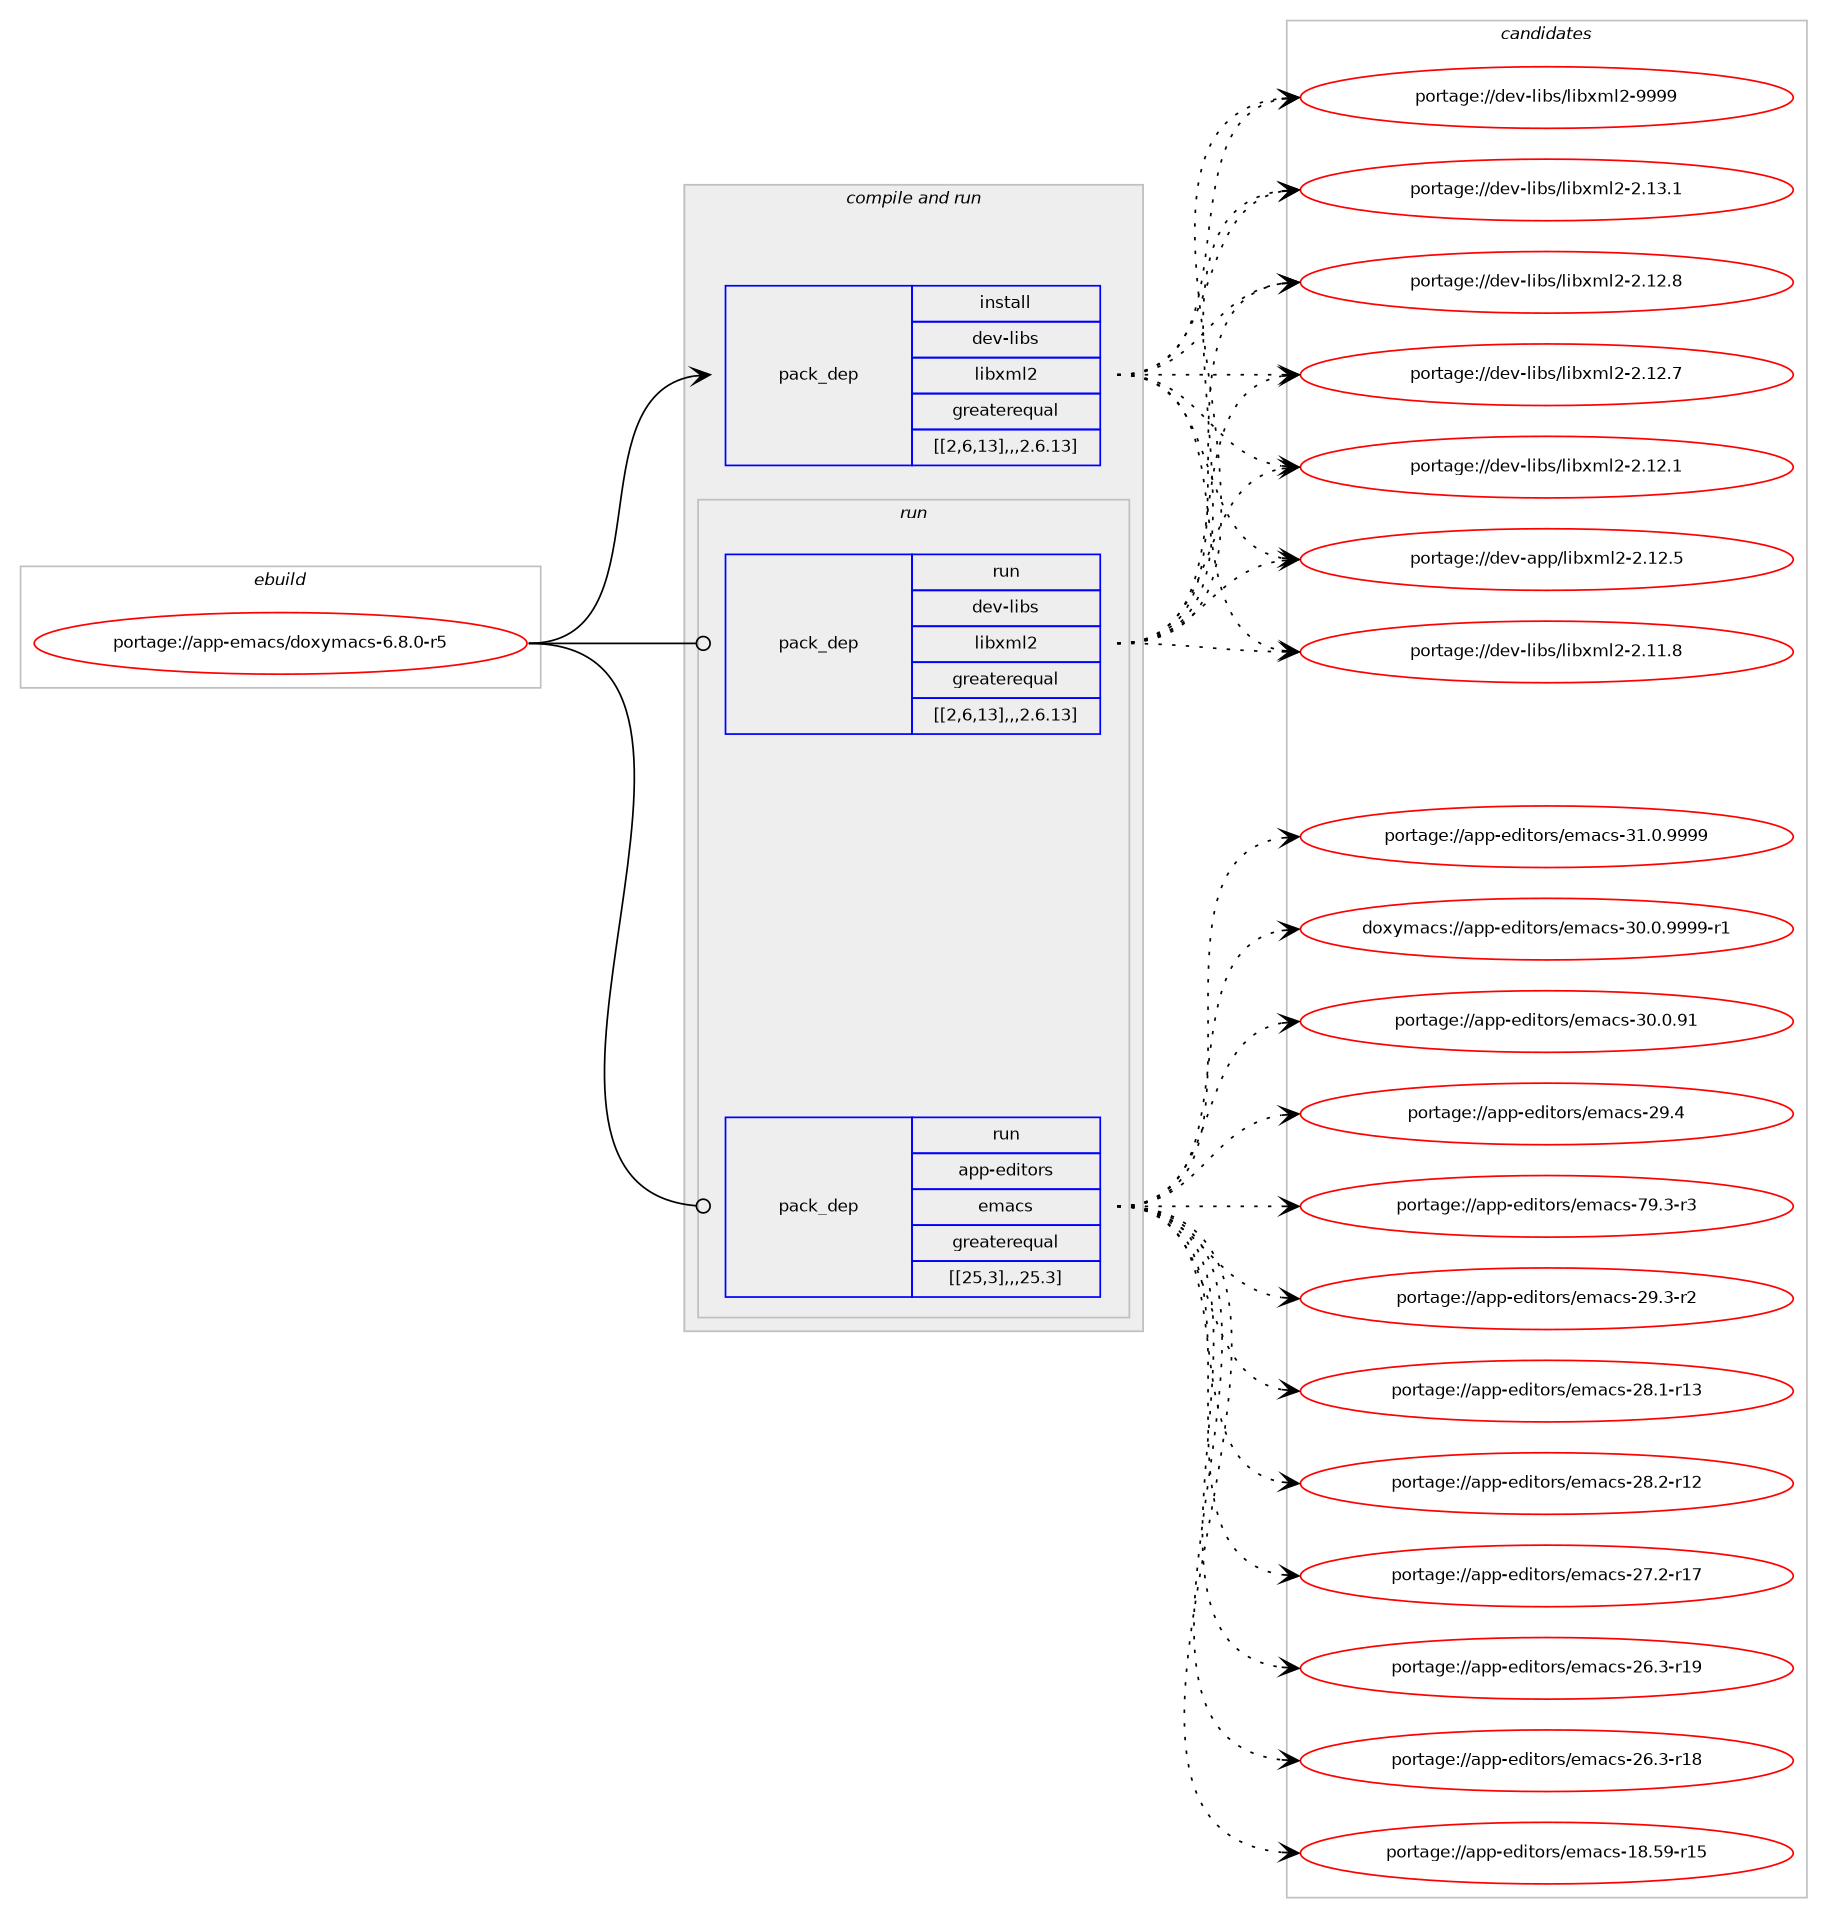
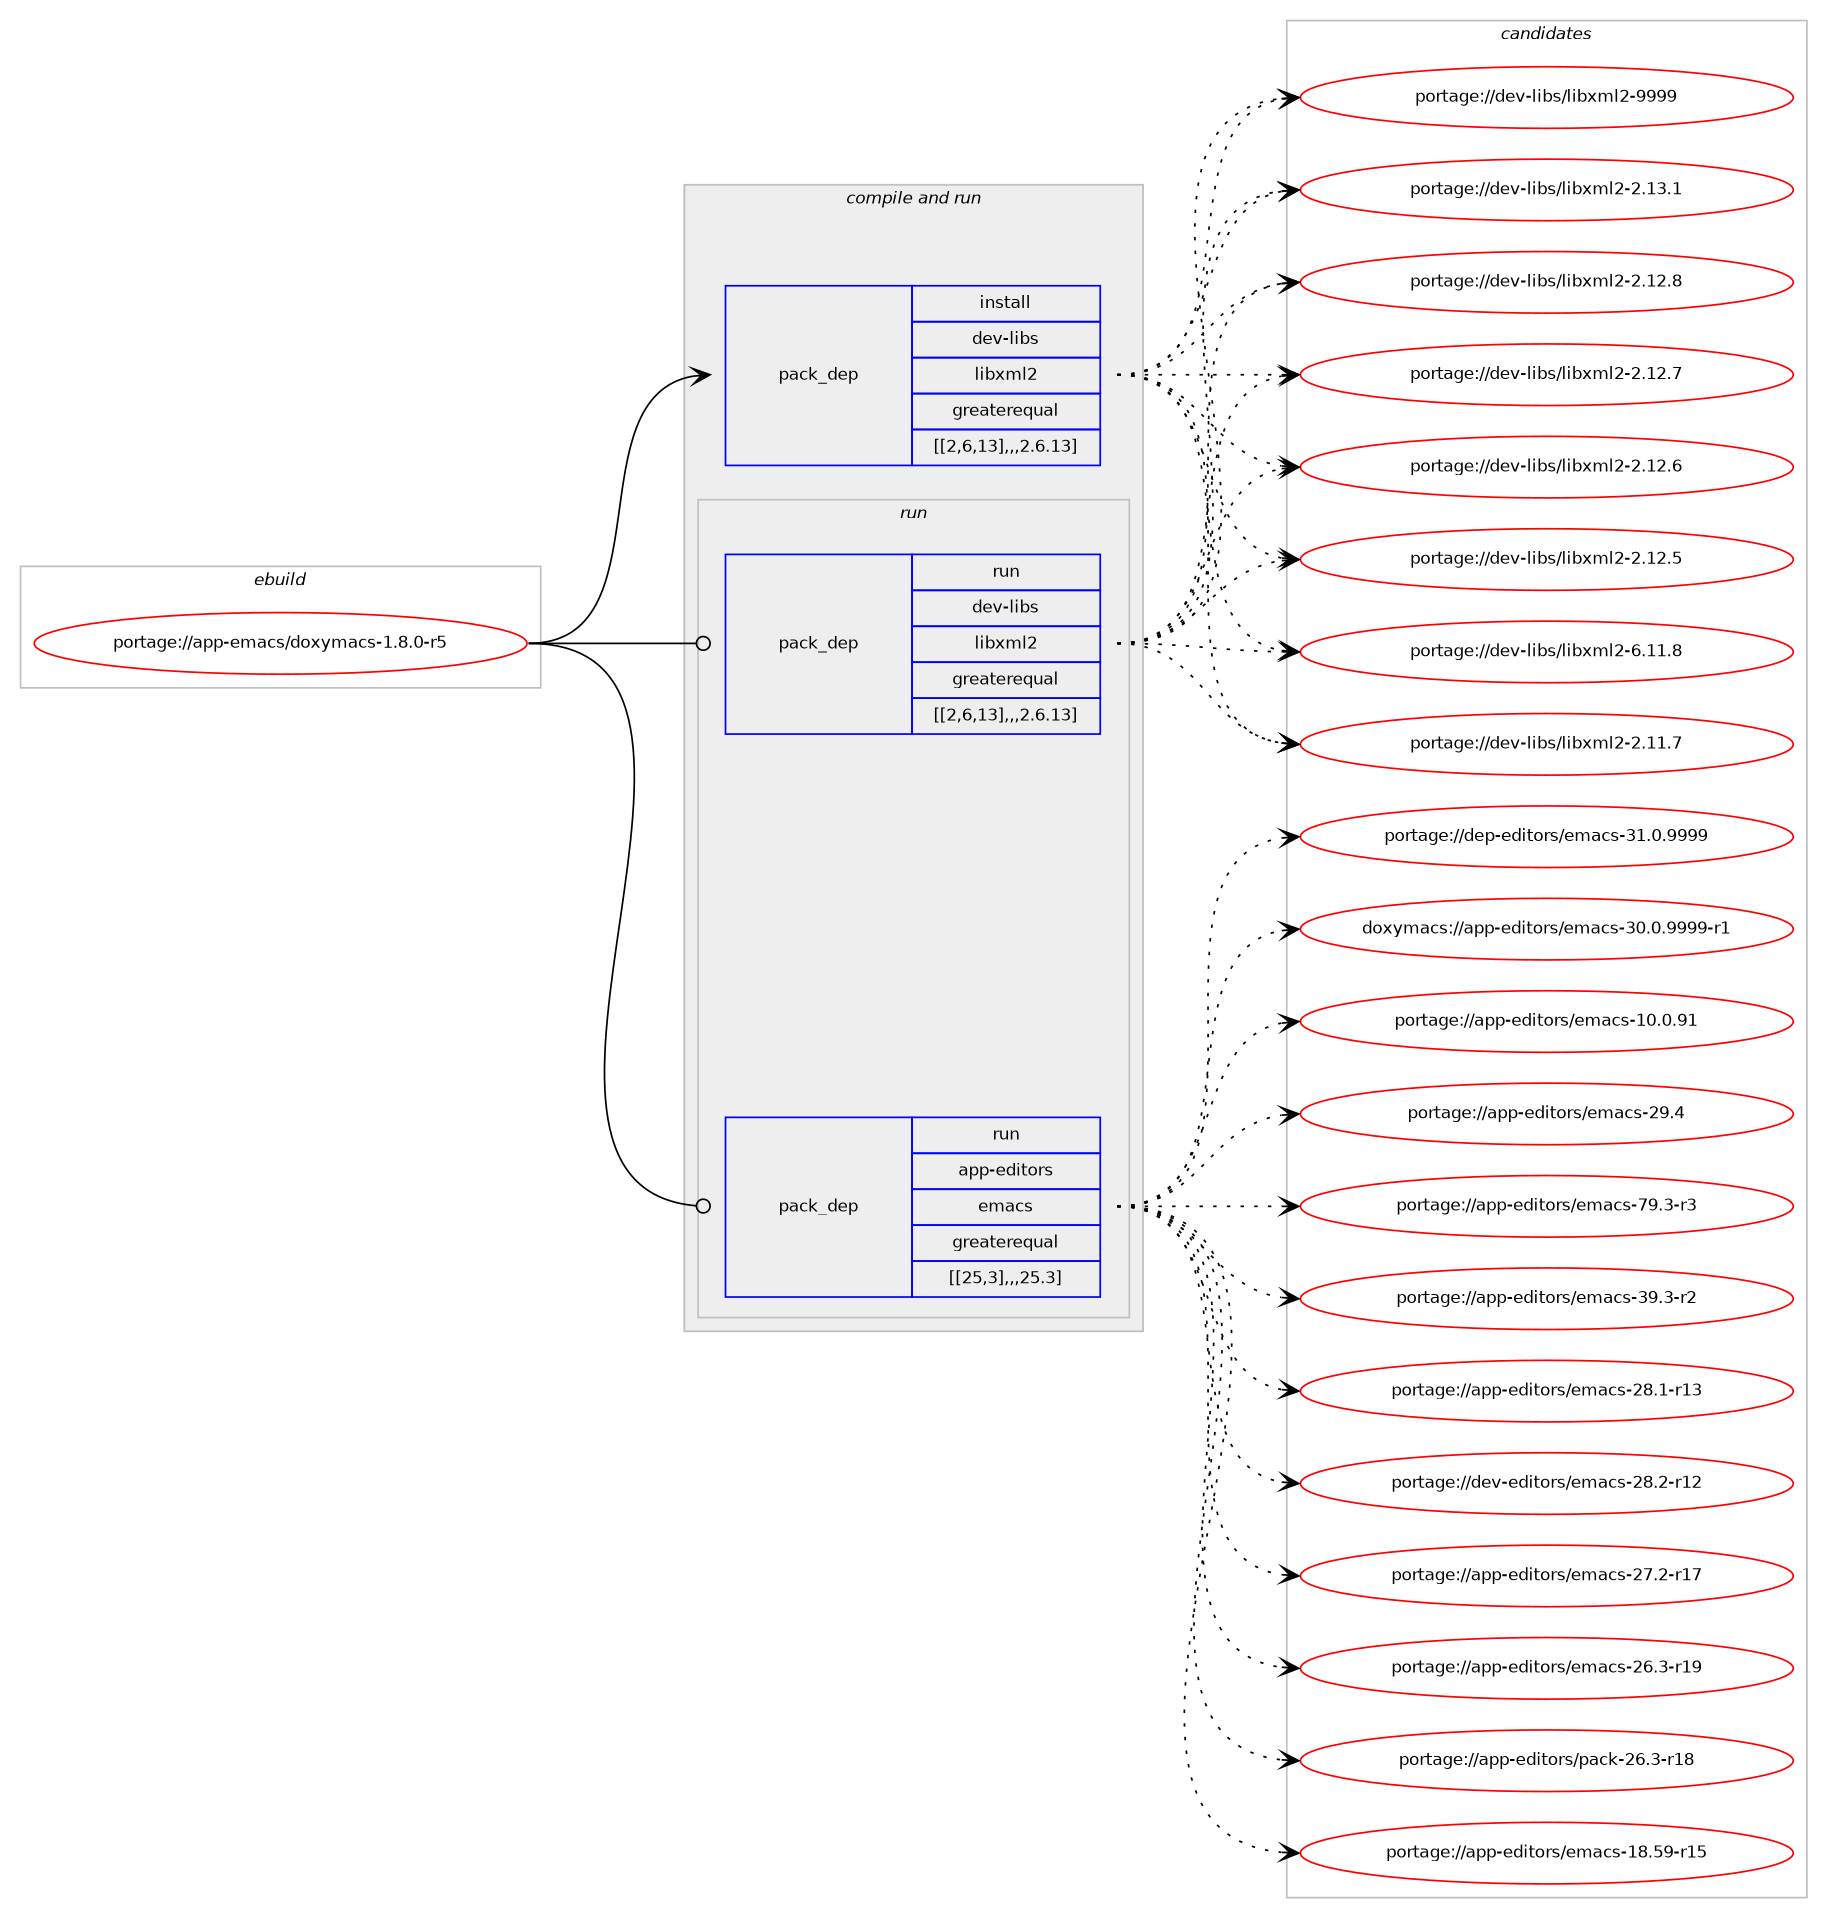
node "portage://dev-libs/libxml2-2.12.1": label "portage://dev-libs/libxml2-2.12.1" -> "portage://dev-libs/libxml2-2.12.6"
node "portage://dev-app/libxml2-2.12.5": label "portage://dev-app/libxml2-2.12.5" -> "portage://dev-libs/libxml2-2.12.5"
node "portage://app-emacs/doxymacs-6.8.0-r5": label "portage://app-emacs/doxymacs-6.8.0-r5" -> "portage://app-emacs/doxymacs-1.8.0-r5"
node "portage://dev-libs/libxml2-2.11.8": label "portage://dev-libs/libxml2-2.11.8" -> "portage://dev-libs/libxml2-6.11.8"
node "portage://dev-libs/libxml2-2.11.7": added
node "portage://app-editors/emacs-31.0.9999": label "portage://app-editors/emacs-31.0.9999" -> "portage://dep-editors/emacs-31.0.9999"
node "portage://app-editors/emacs-30.0.91": label "portage://app-editors/emacs-30.0.91" -> "portage://app-editors/emacs-10.0.91"
node "portage://app-editors/emacs-29.3-r2": label "portage://app-editors/emacs-29.3-r2" -> "portage://app-editors/emacs-39.3-r2"
node "portage://app-editors/emacs-28.2-r12": label "portage://app-editors/emacs-28.2-r12" -> "portage://dev-editors/emacs-28.2-r12"
node "portage://app-editors/emacs-26.3-r18": label "portage://app-editors/emacs-26.3-r18" -> "portage://app-editors/pack-26.3-r18"
